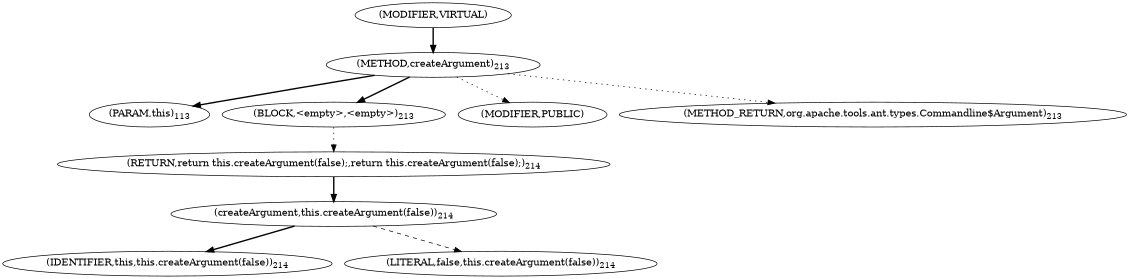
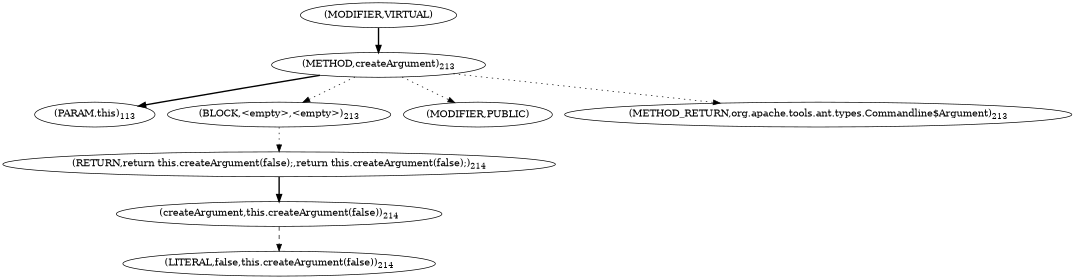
edge "(METHOD,createArgument)" -> "(BLOCK,<empty>,<empty>)": style bold -> dotted
node "(IDENTIFIER,this,this.createArgument(false))": removed
